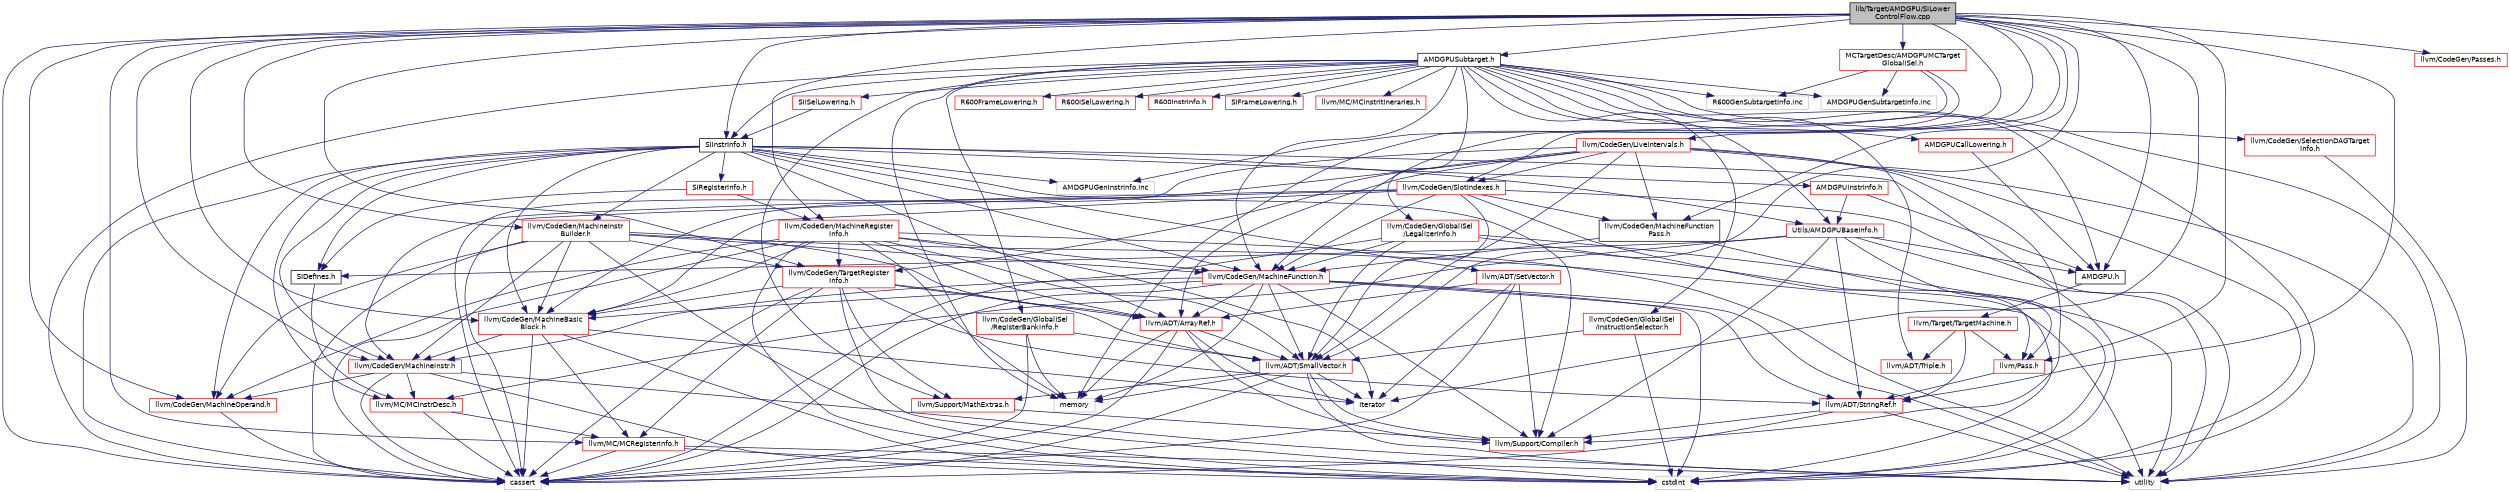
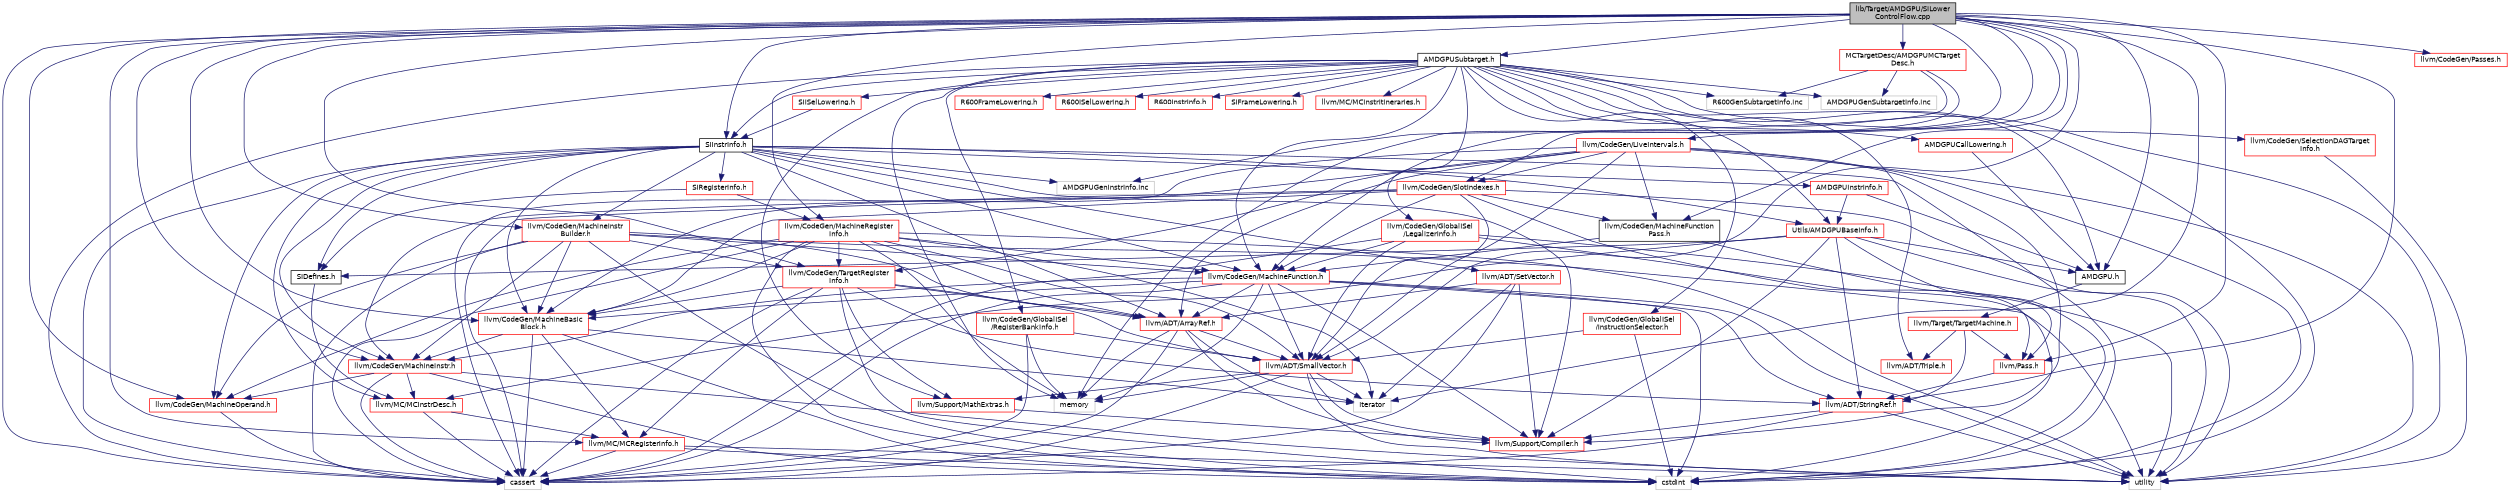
node "MCTargetDesc/AMDGPUMCTarget GlobalISel.h": label "MCTargetDesc/AMDGPUMCTarget GlobalISel.h" -> "MCTargetDesc/AMDGPUMCTarget Desc.h"
